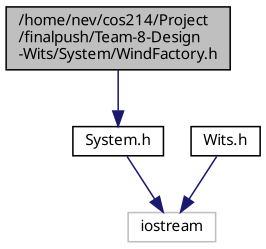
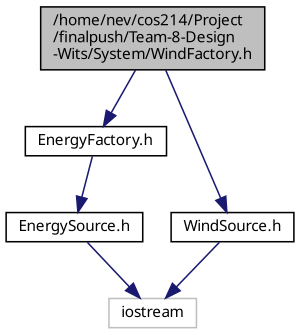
node "EnergyFactory.h": added
node "System.h": label "System.h" -> "WindSource.h"
node "Wits.h": label "Wits.h" -> "EnergySource.h"
